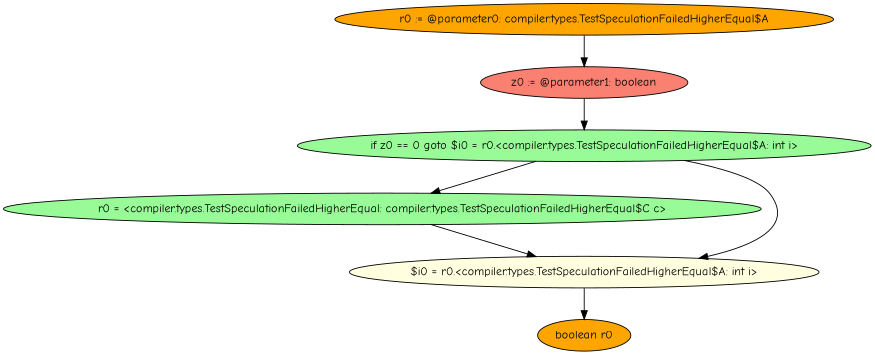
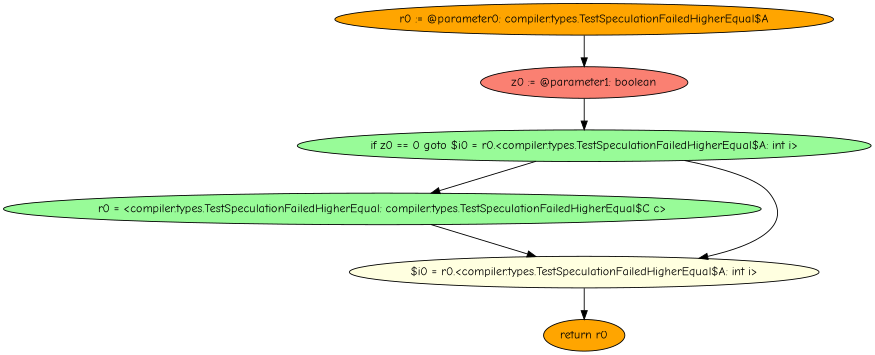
node "boolean r0": label "boolean r0" -> "return r0"
